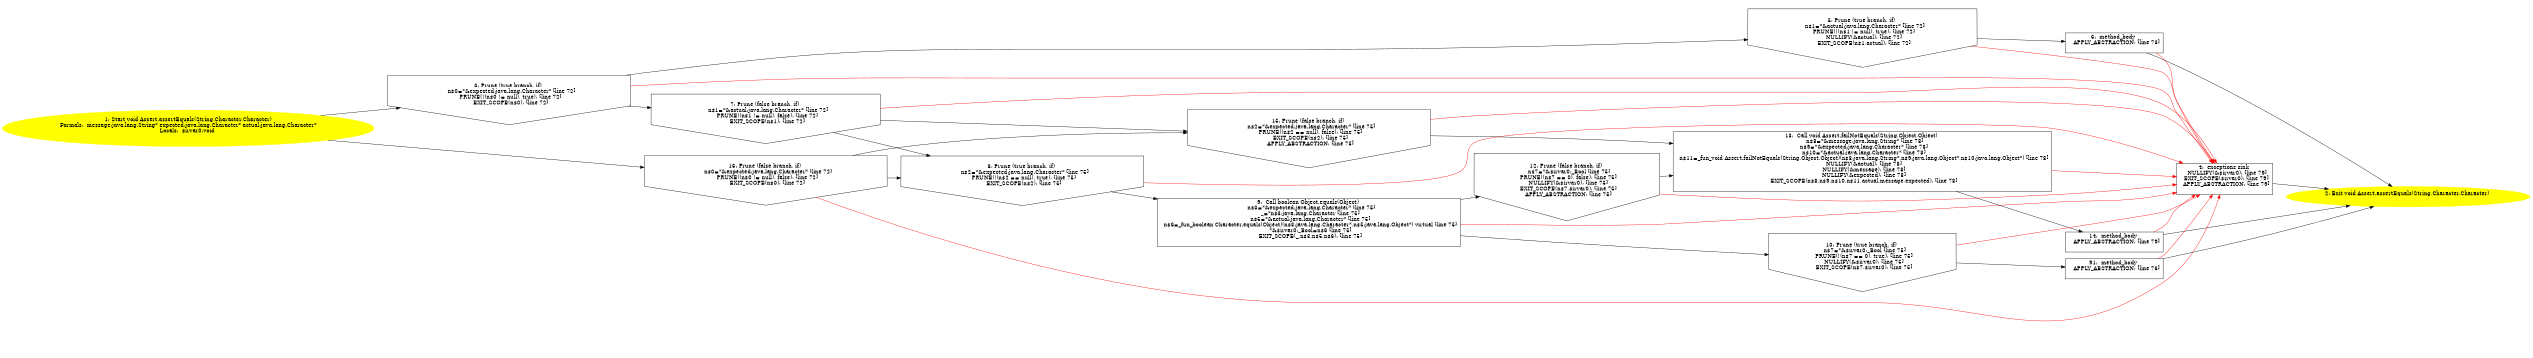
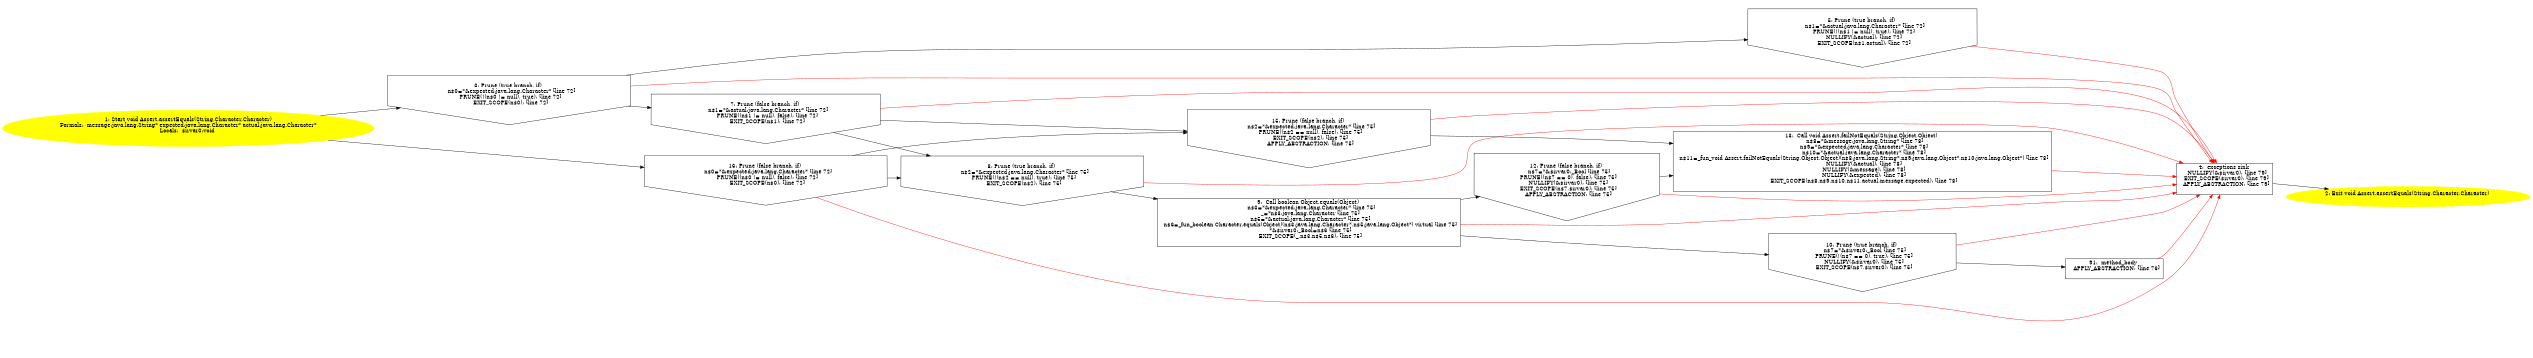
node "6:  method_body APPLY_ABSTRACTION; [line 73]": removed
edge "91:  method_body APPLY_ABSTRACTION; [line 76]" -> "2: Exit void Assert.assertEquals(String,Character,Character)": removed
node "14:  method_body APPLY_ABSTRACTION; [line 79]": removed
